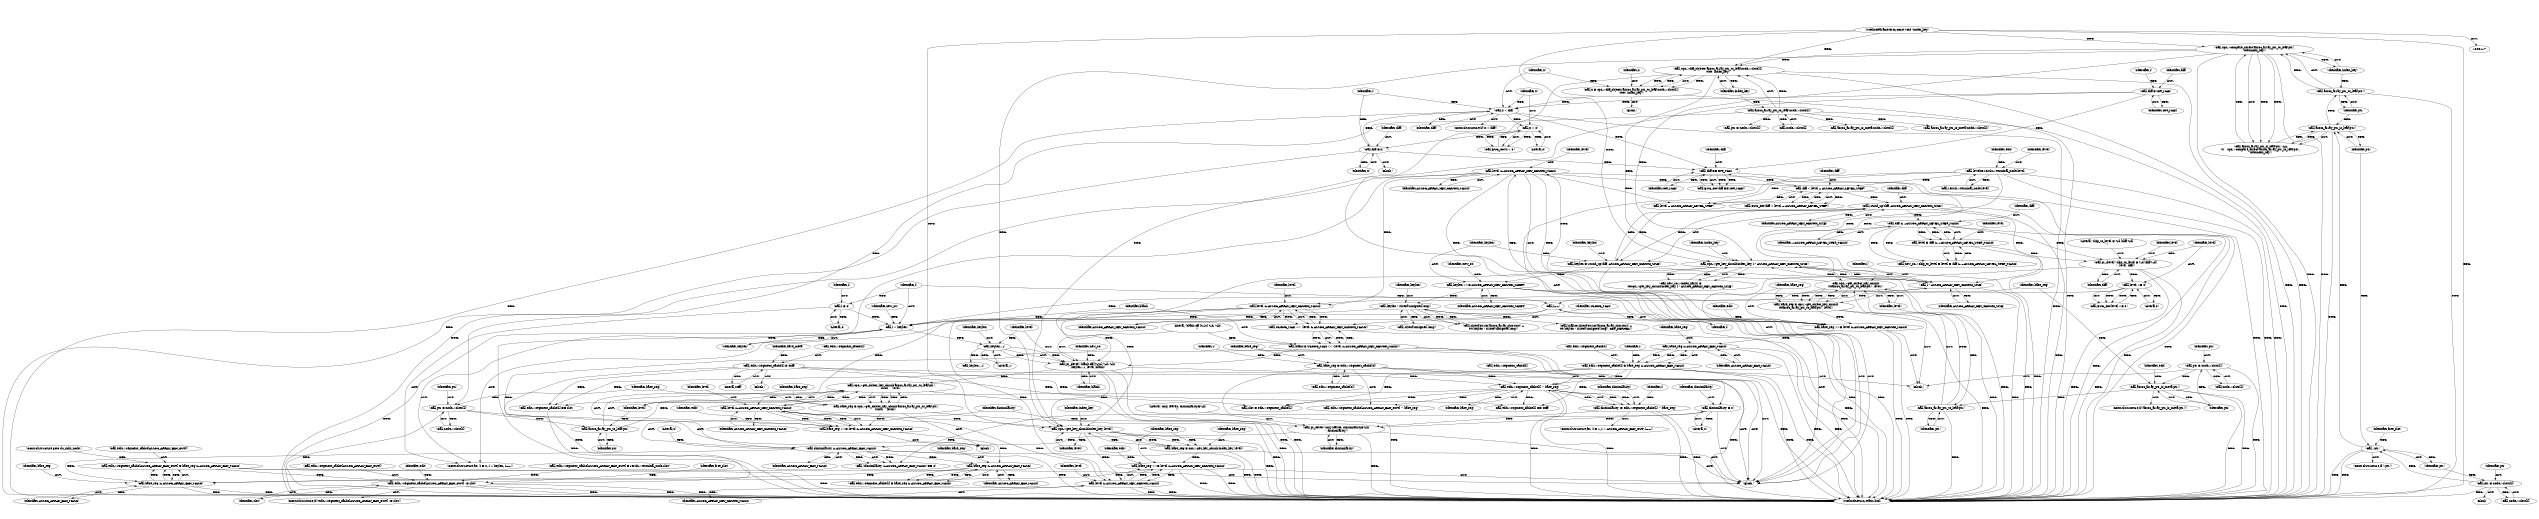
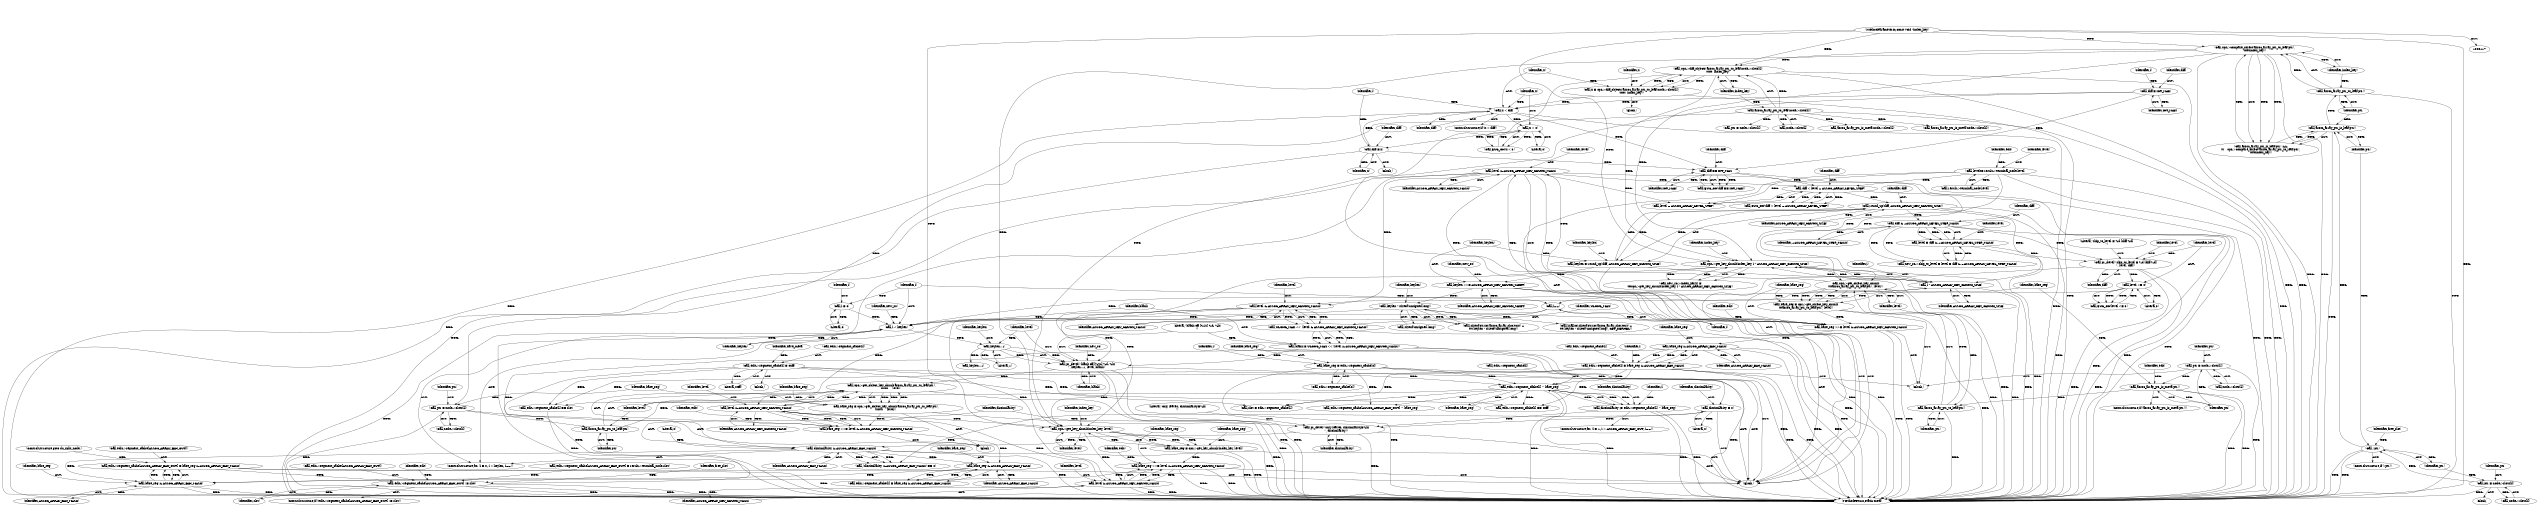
edge "(Call,diff < level + ASSOC_ARRAY_LEVEL_STEP)" -> "(Call,diff == INT_MAX)": reversed
edge "(Call,i = 0)" -> "(ControlStructure,for (i = 0; i < keylen; i++))": now "(Call,dissimilarity & ASSOC_ARRAY_FAN_MASK)" -> "(ControlStructure,for (i = 0; i < keylen; i++))"
edge "(Call,base_seg = edit->segment_cache[0])" -> "(Call,edit->segment_cache[ASSOC_ARRAY_FAN_OUT] ^ base_seg)": label "AST: " -> "DDG: "
node "(MethodReturn,static bool)": label "(MethodReturn,static bool)" -> "(MethodReturn,static meta)"
